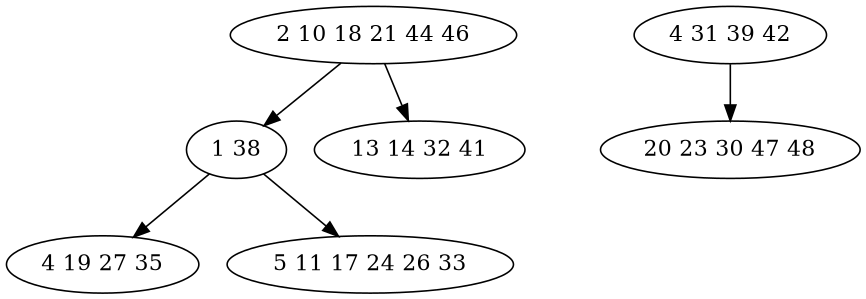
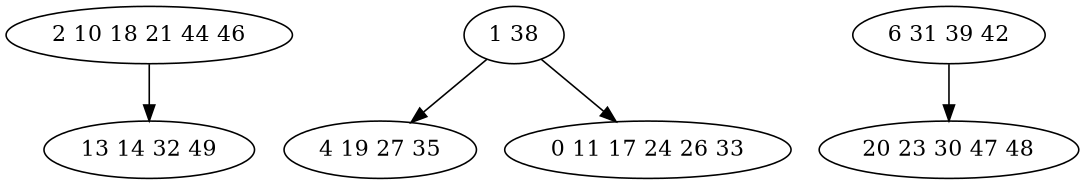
node "4 31 39 42": label "4 31 39 42" -> "6 31 39 42"
edge "2 10 18 21 44 46" -> "1 38": removed
node "13 14 32 41": label "13 14 32 41" -> "13 14 32 49"
node "5 11 17 24 26 33": label "5 11 17 24 26 33" -> "0 11 17 24 26 33"
